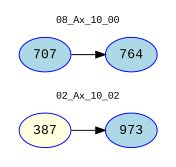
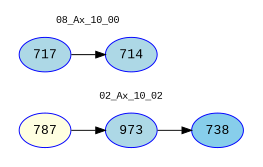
node "707": label "707" -> "717"
node "764": label "764" -> "714"
node "387": label "387" -> "787"
node "738": added
